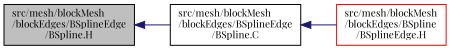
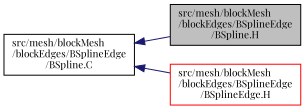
edge "src/mesh/blockMesh /blockEdges/BSplineEdge /BSpline.C" -> "src/mesh/blockMesh /blockEdges/BSplineEdge /BSpline.H": reversed
node "src/mesh/blockMesh /blockEdges/BSpline /BSplineEdge.H": label "src/mesh/blockMesh /blockEdges/BSpline /BSplineEdge.H" -> "src/mesh/blockMesh /blockEdges/BSplineEdge /BSplineEdge.H"
